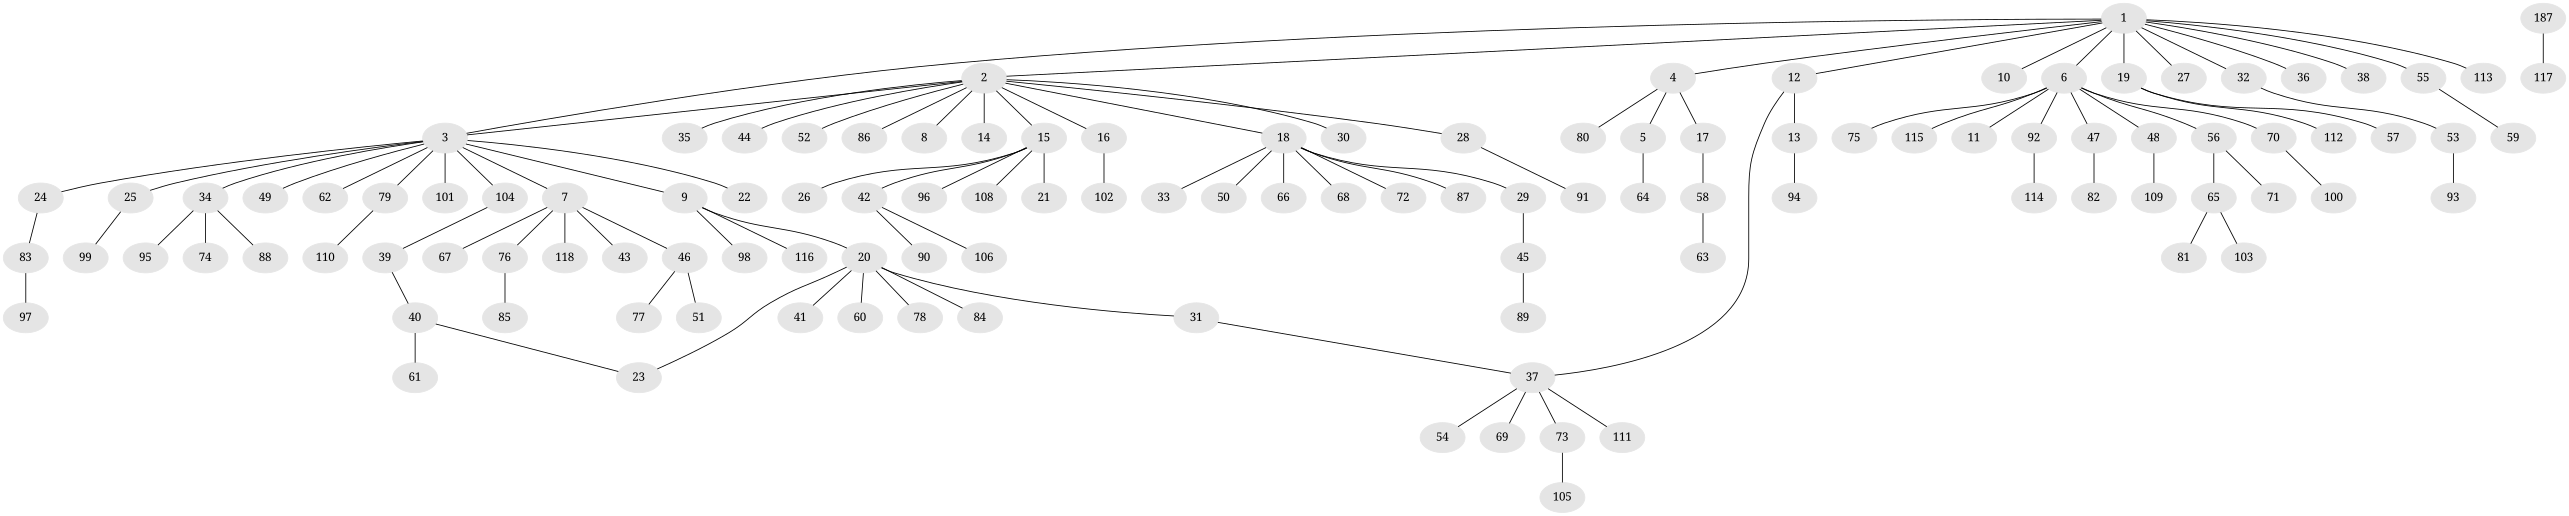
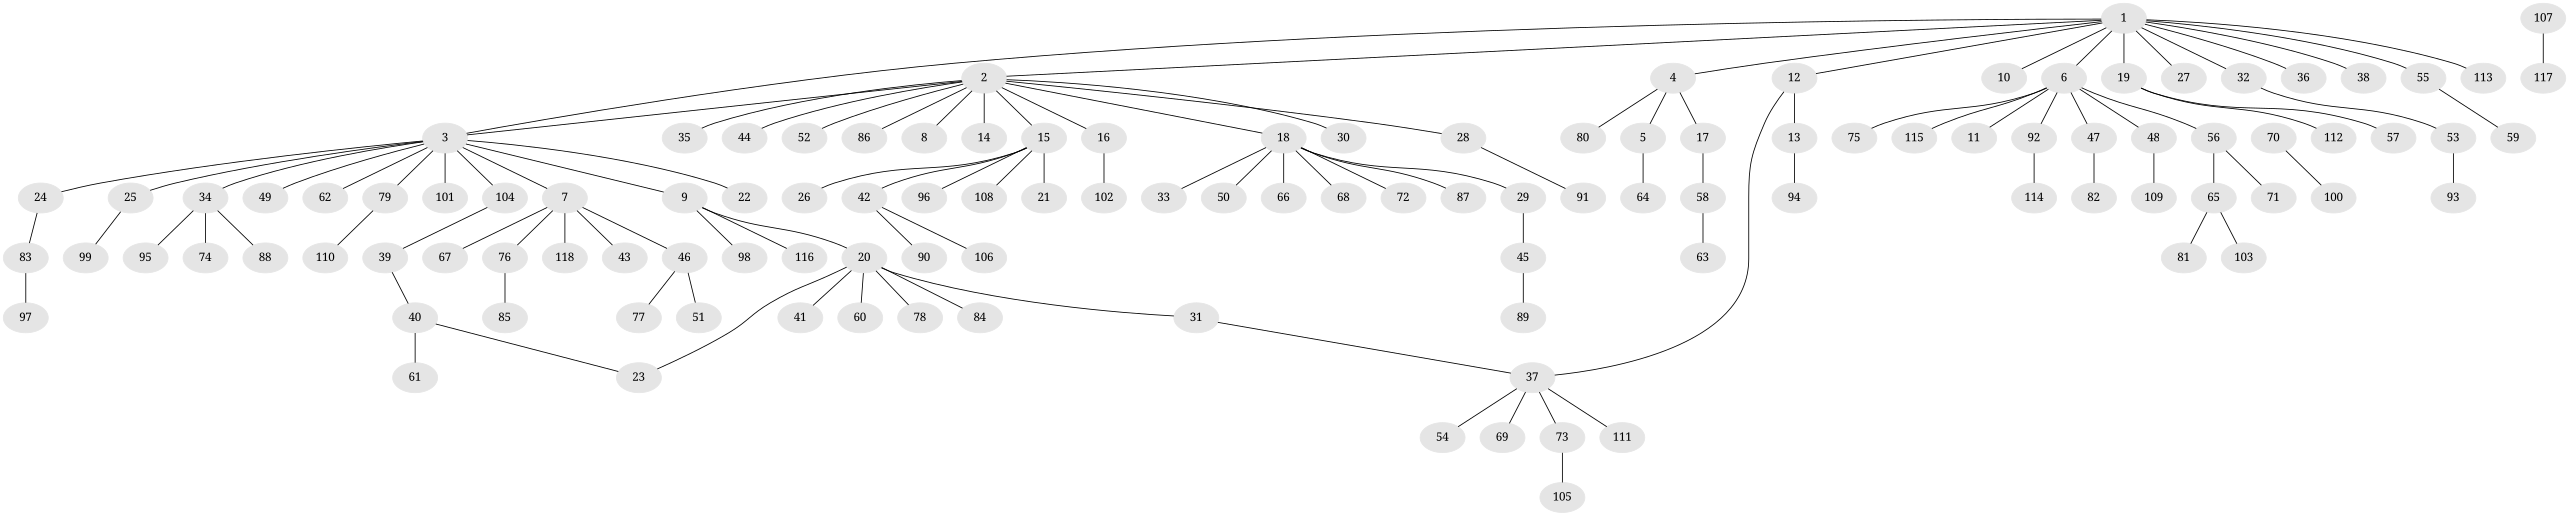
node "187": label "187" -> "107"
edge "6" -- "70": removed
